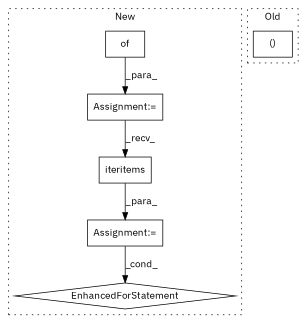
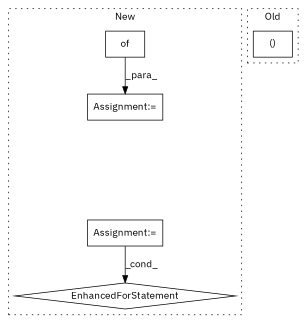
node "iteritems": removed
